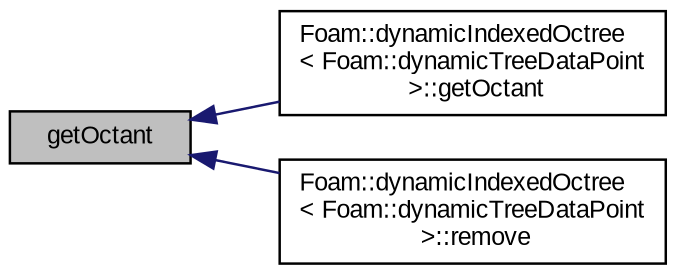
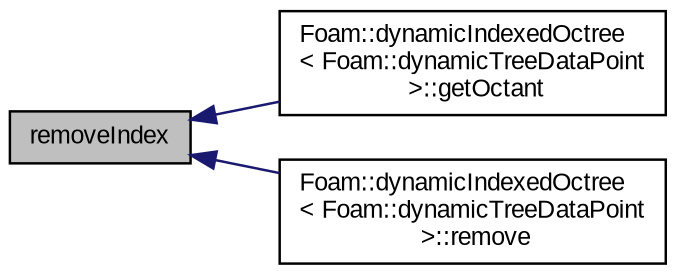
node "getOctant": label "getOctant" -> "removeIndex"
